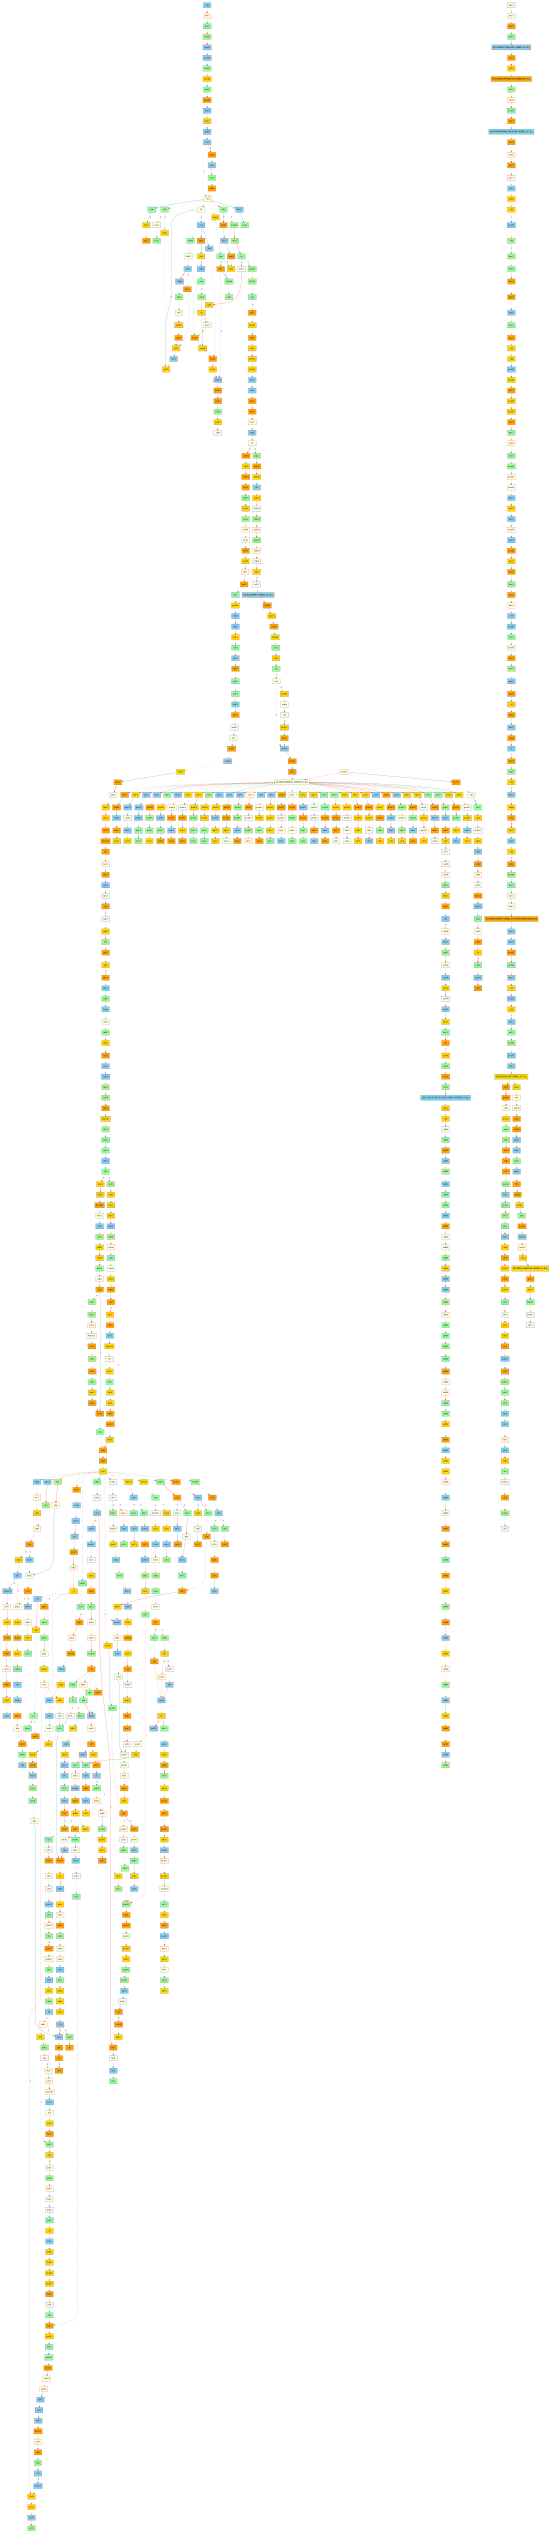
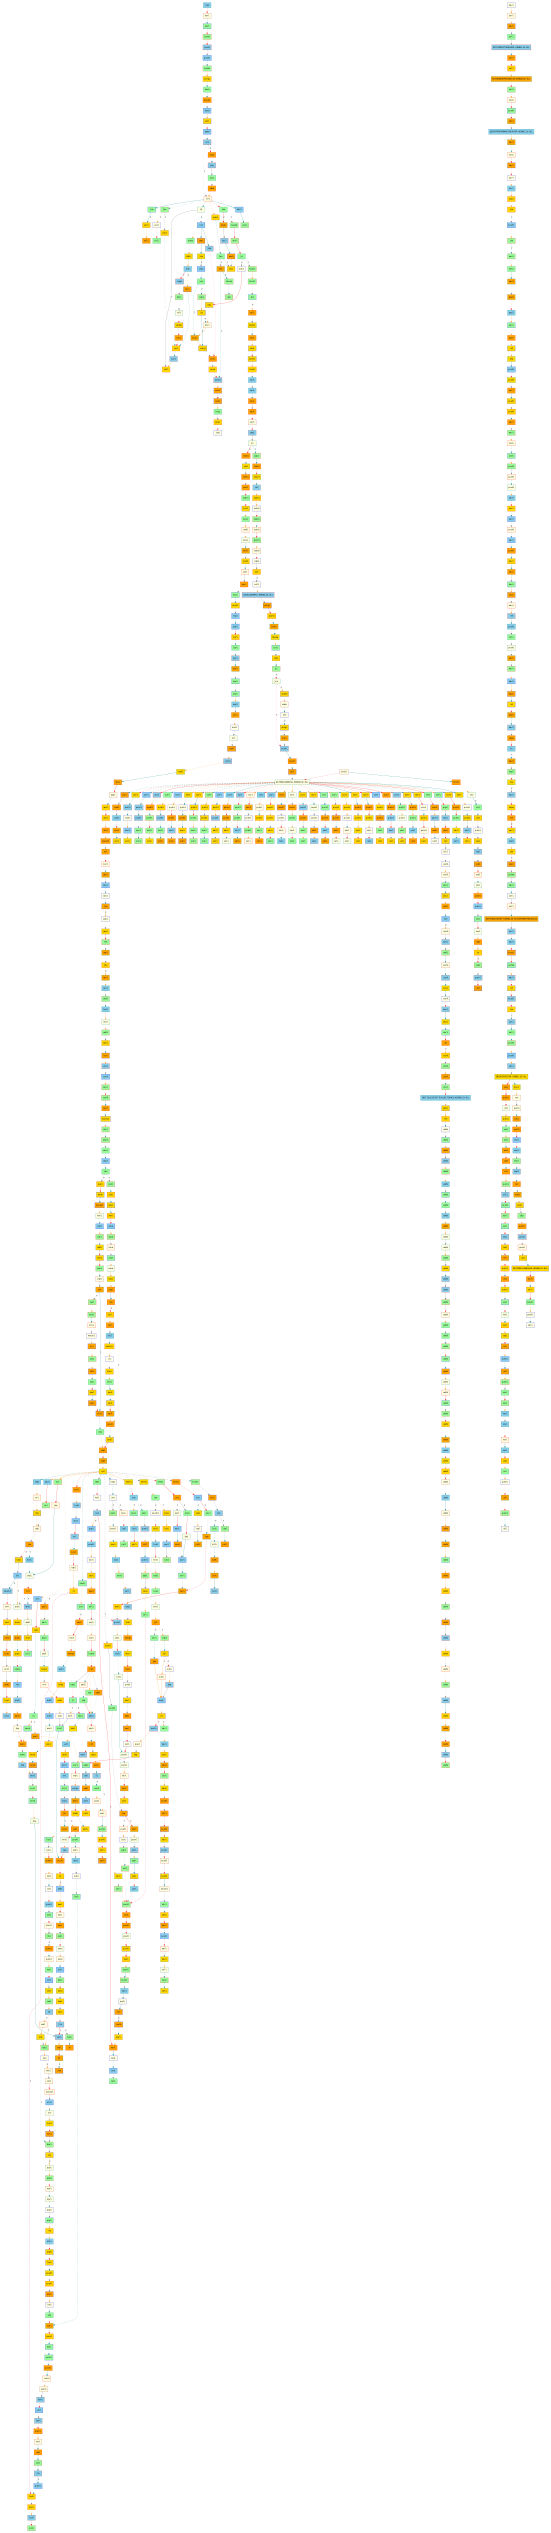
node "sbbl": fillcolor lightyellow -> gold
node "imull": color teal -> red
